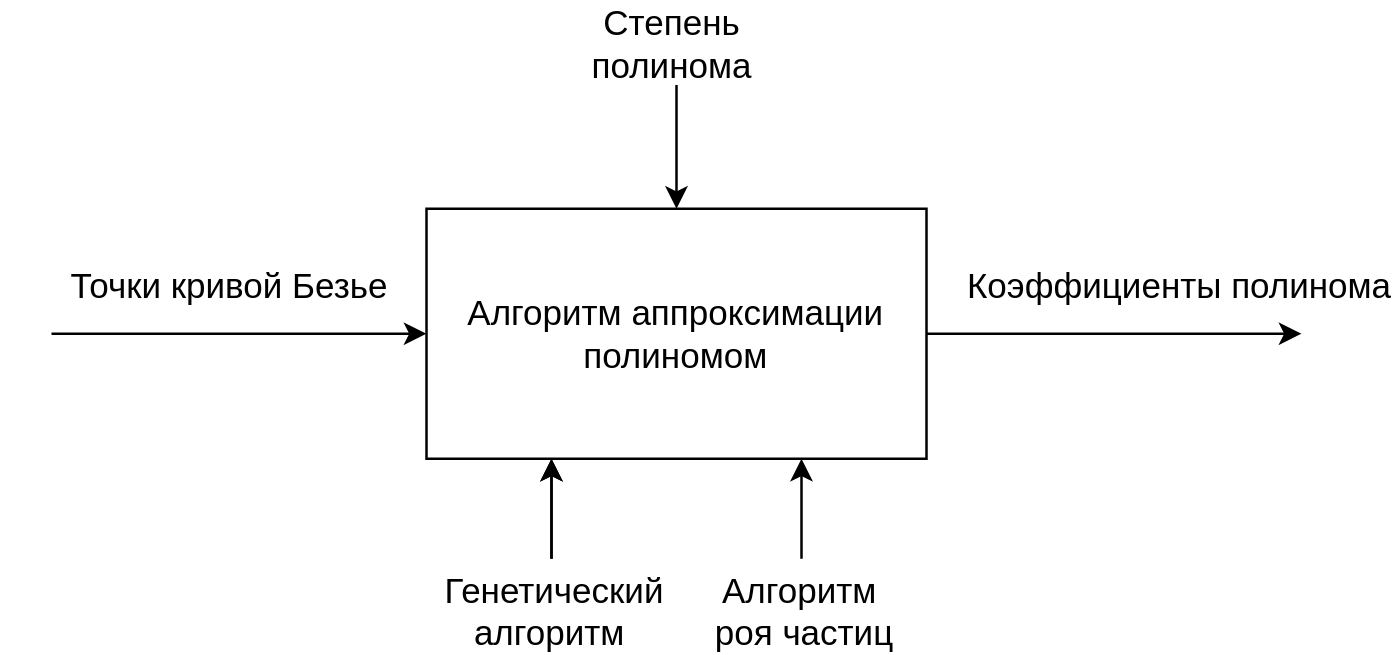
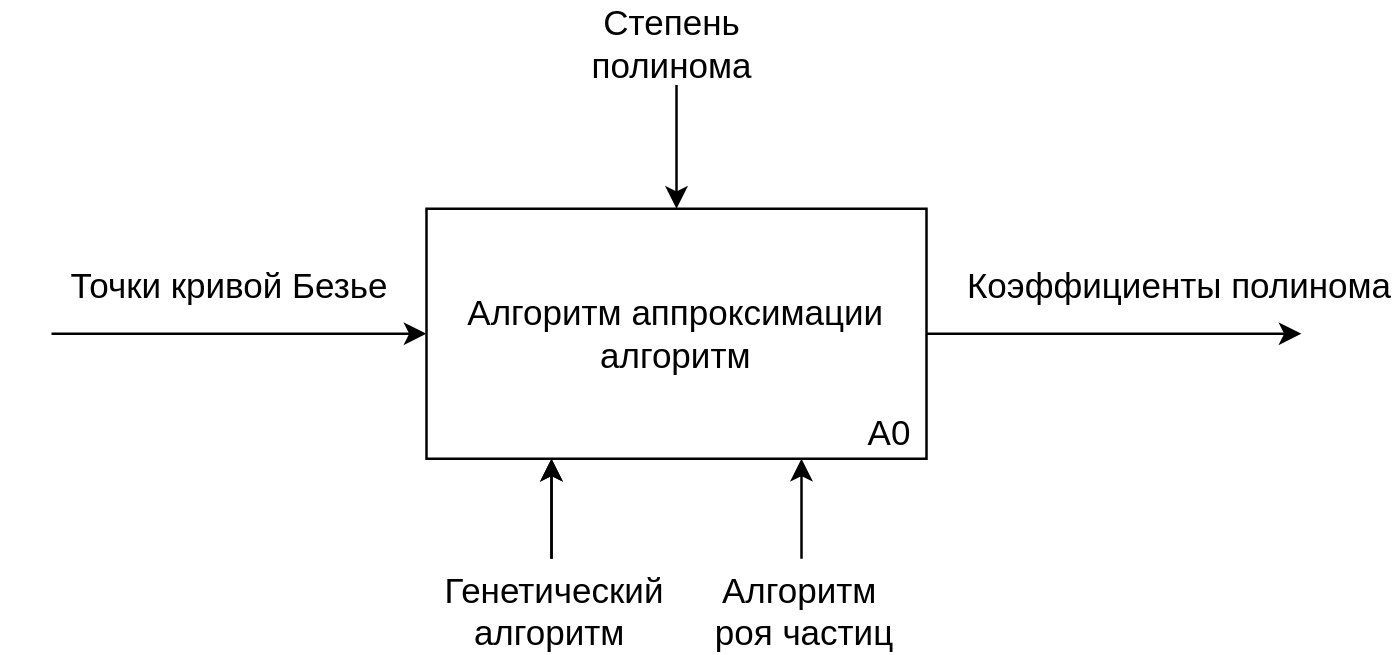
node "Алгоритм аппроксимации полиномом": label "Алгоритм аппроксимации полиномом" -> "Алгоритм аппроксимации алгоритм"
node "А0": added
